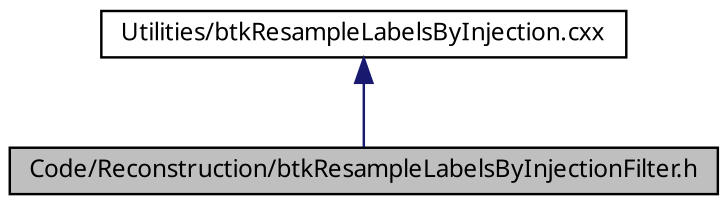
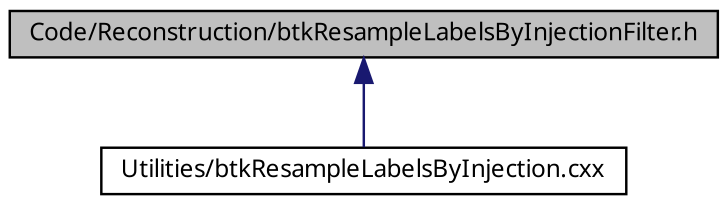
edge "Code/Reconstruction/btkResampleLabelsByInjectionFilter.h" -> "Utilities/btkResampleLabelsByInjection.cxx": reversed
